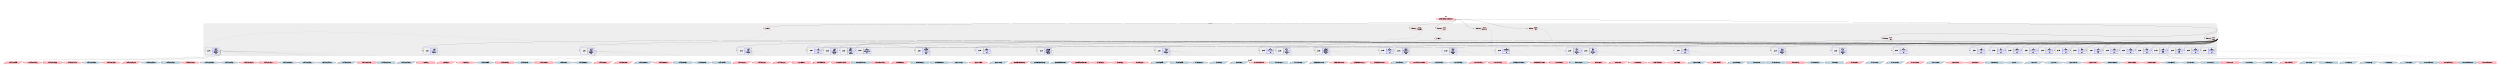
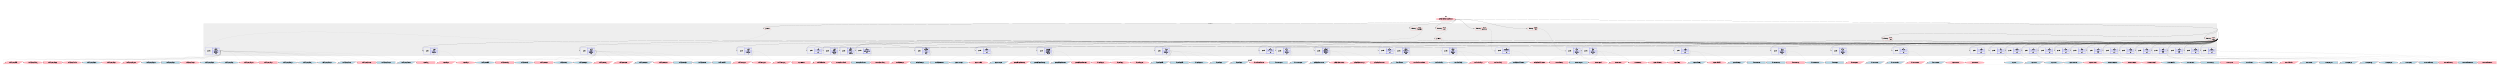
node "sys-apps/dbus-1.10.24": removed
